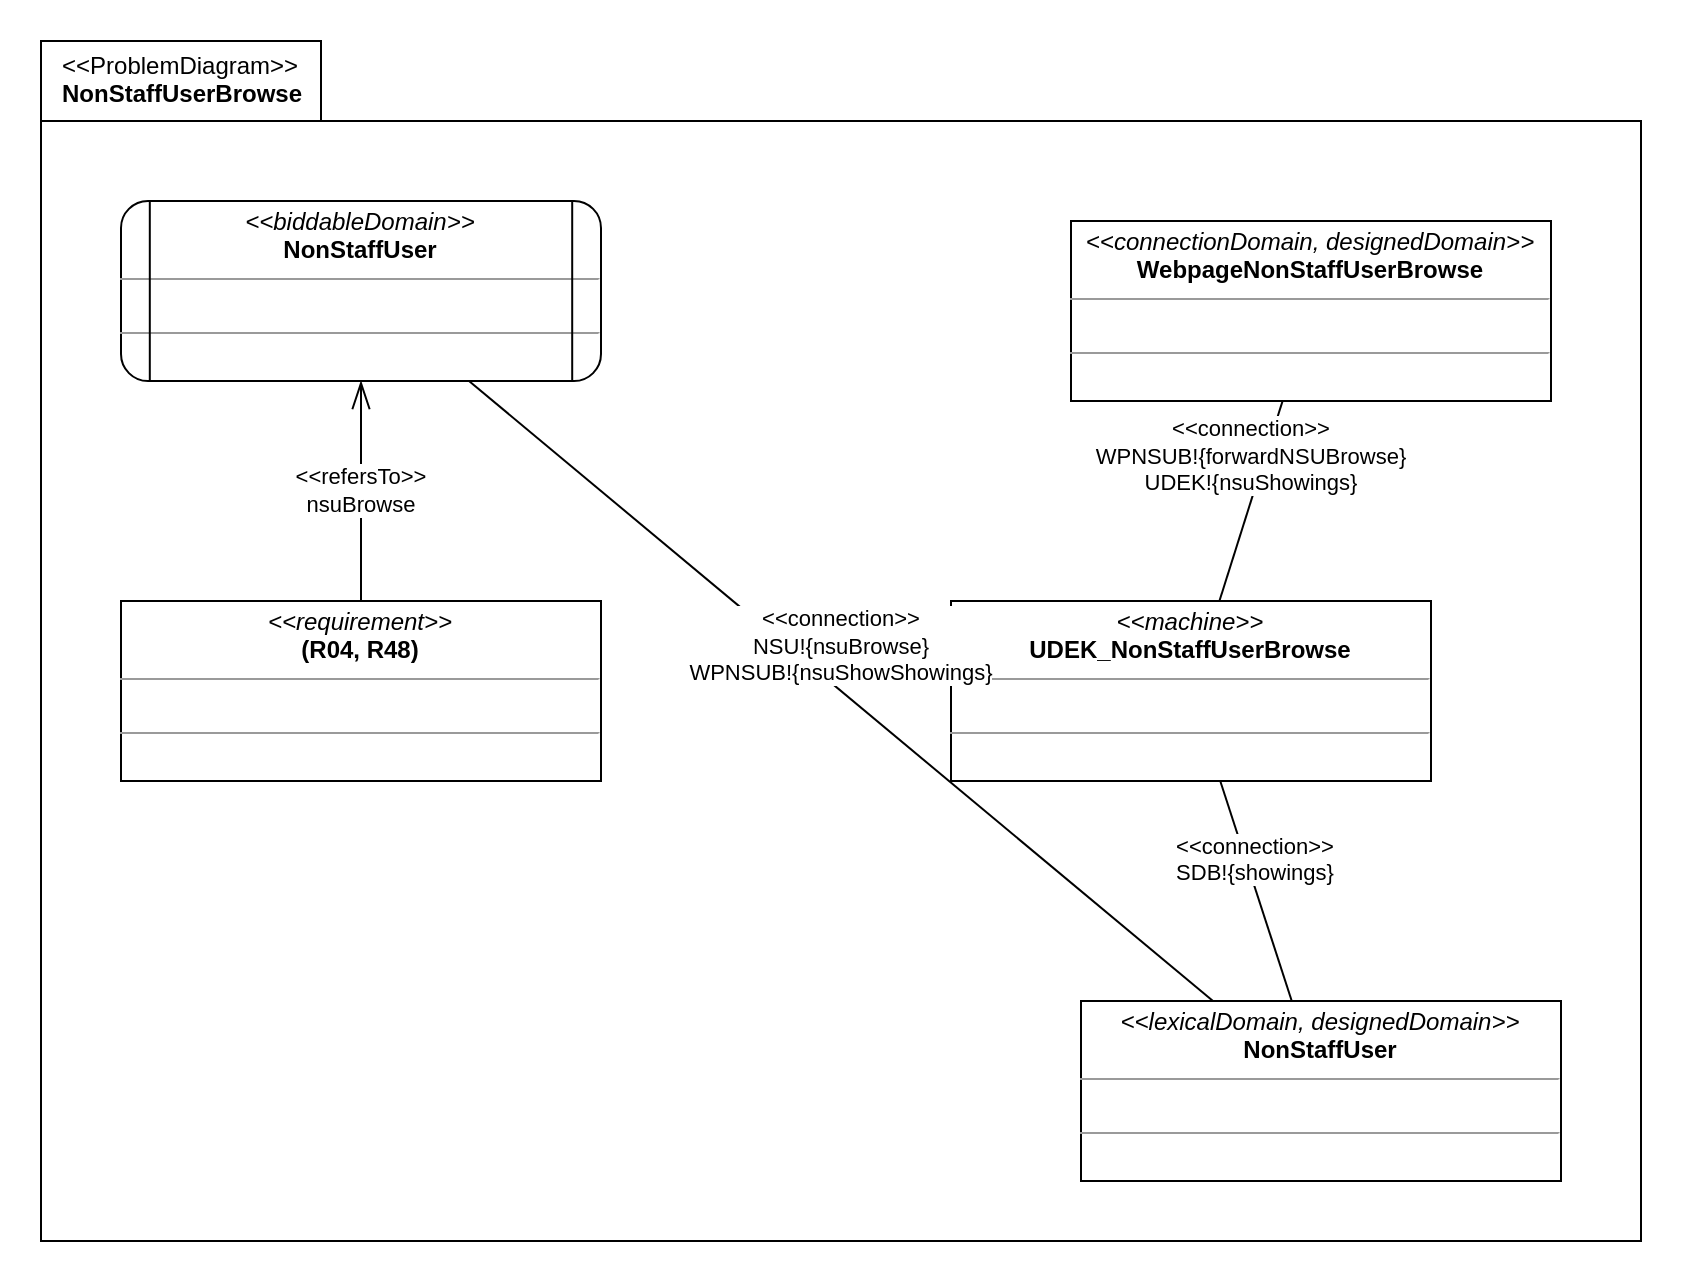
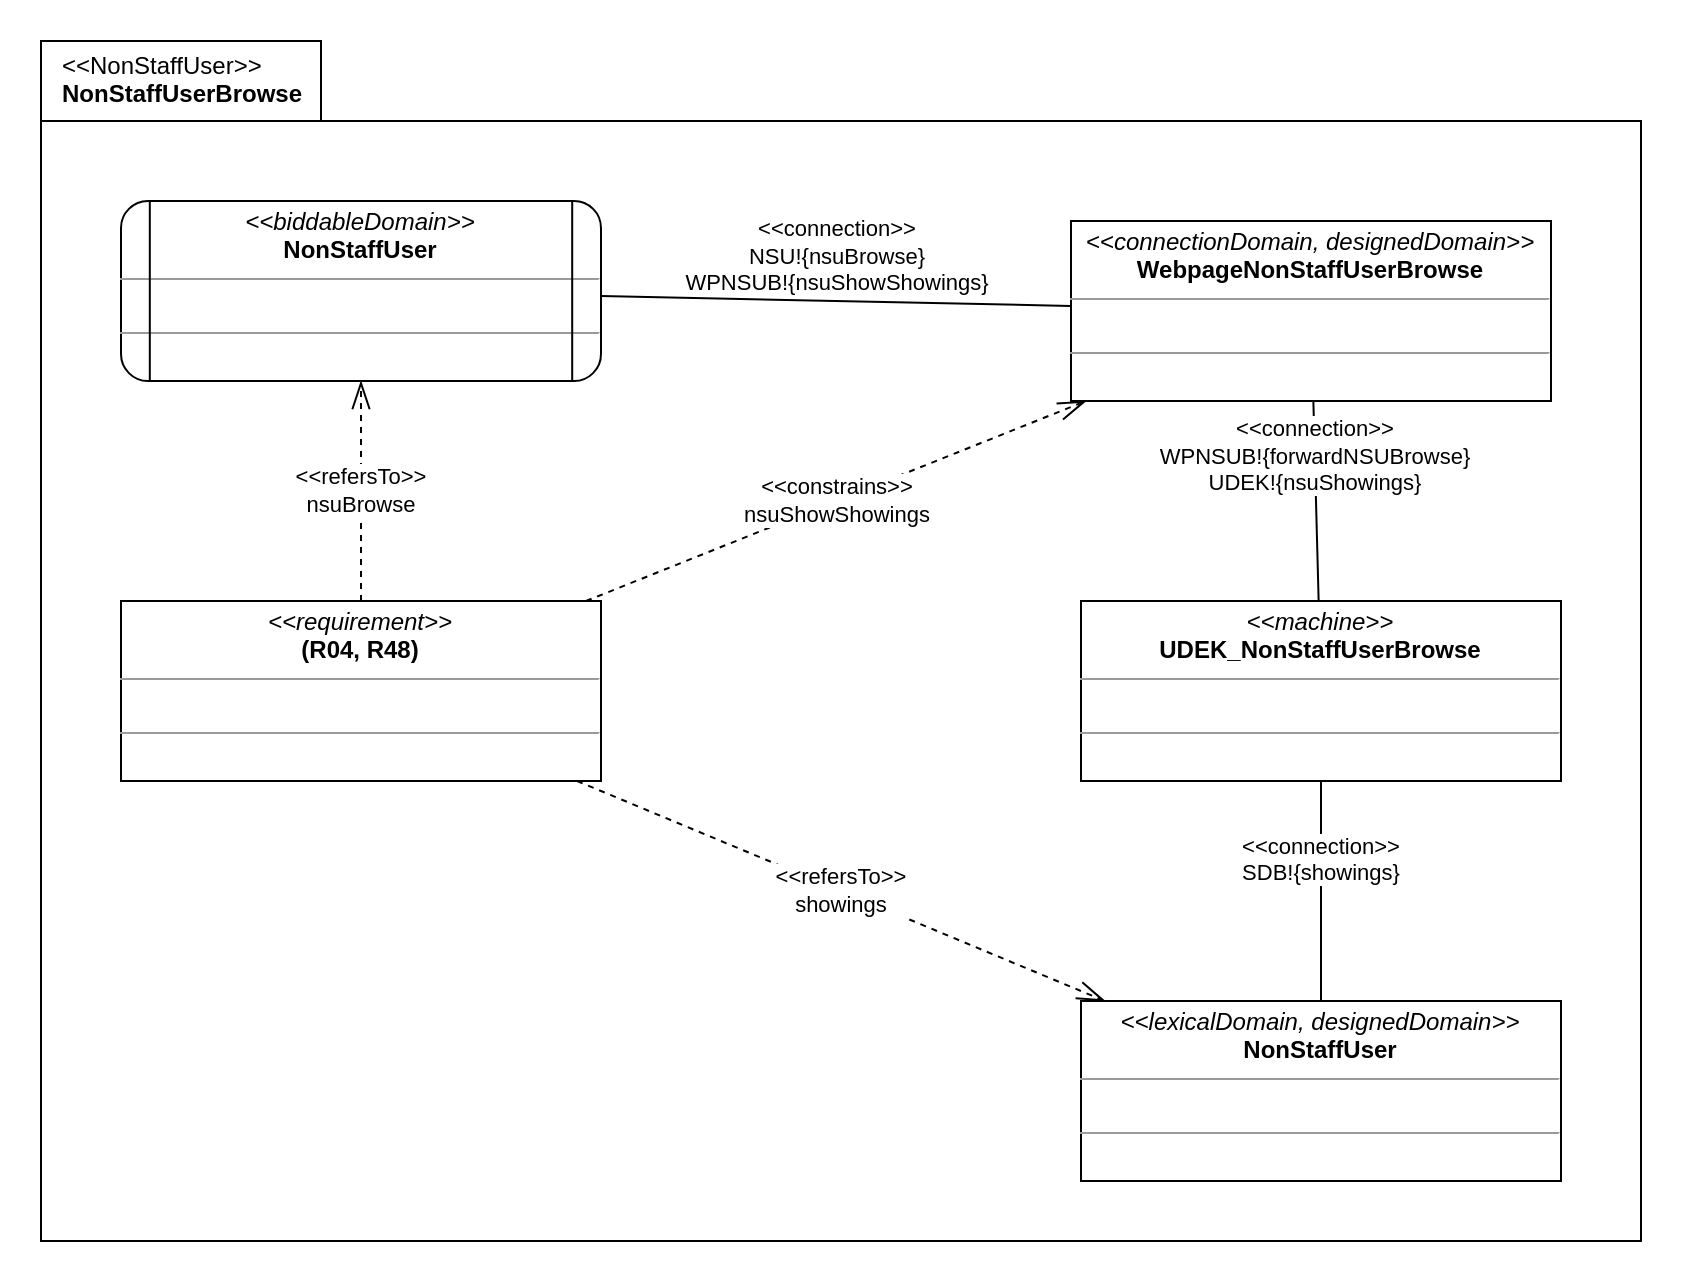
node "<<ProblemDiagram>> NonStaffUserBrowse": label "<<ProblemDiagram>> NonStaffUserBrowse" -> "<<NonStaffUser>> NonStaffUserBrowse"
edge "<<requirement>> (R04, R48)" -> "<<connectionDomain, designedDomain>> WebpageNonStaffUserBrowse": added, label "<<constrains>> nsuShowShowings"
edge "<<requirement>> (R04, R48)" -> "<<biddableDomain>> NonStaffUser": style solid -> dashed
node "<<machine>> UDEK_NonStaffUserBrowse": moved (1191, 691) -> (1321, 691)
edge "<<requirement>> (R04, R48)" -> "<<lexicalDomain, designedDomain>> NonStaffUser": added, label "<<refersTo>> showings"
edge "<<biddableDomain>> NonStaffUser" -- "<<lexicalDomain, designedDomain>> NonStaffUser": now "<<biddableDomain>> NonStaffUser" -- "<<connectionDomain, designedDomain>> WebpageNonStaffUserBrowse"
